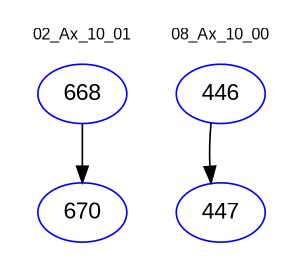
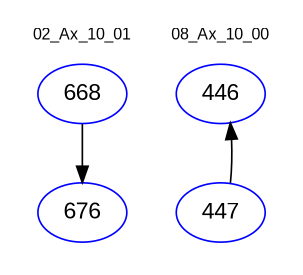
edge "446" -> "447": reversed
node "670": label "670" -> "676"
